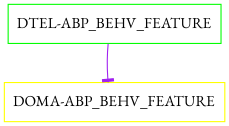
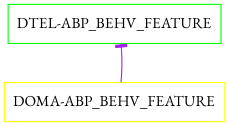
edge "DTEL-ABP_BEHV_FEATURE" -> "DOMA-ABP_BEHV_FEATURE": reversed
